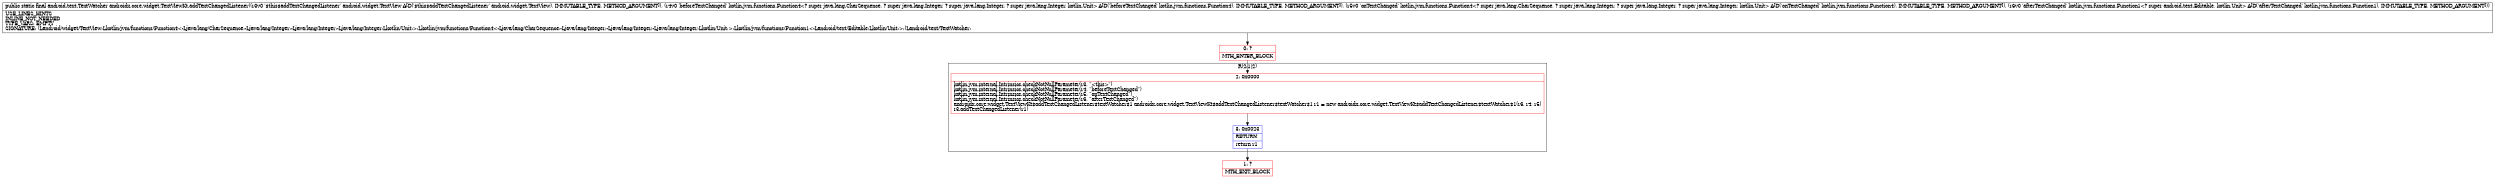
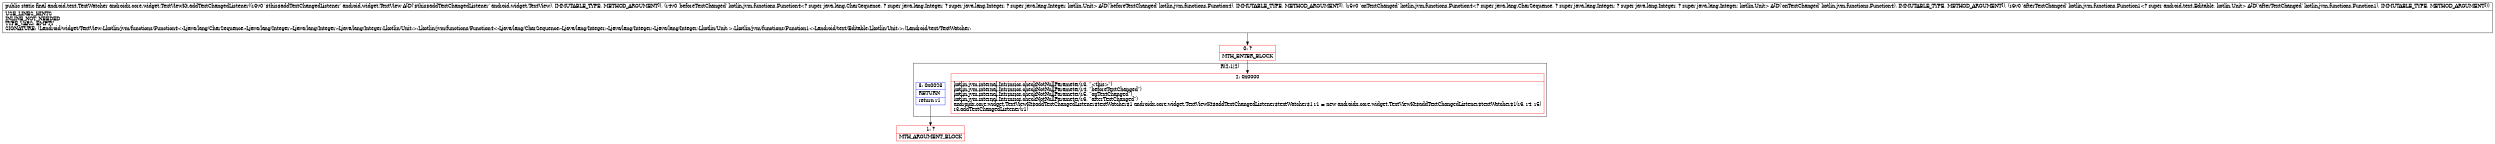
edge "2: 0x0000" -> "3: 0x0023": removed
node "1: ?": text "MTH_EXIT_BLOCK" -> "MTH_ARGUMENT_BLOCK"
